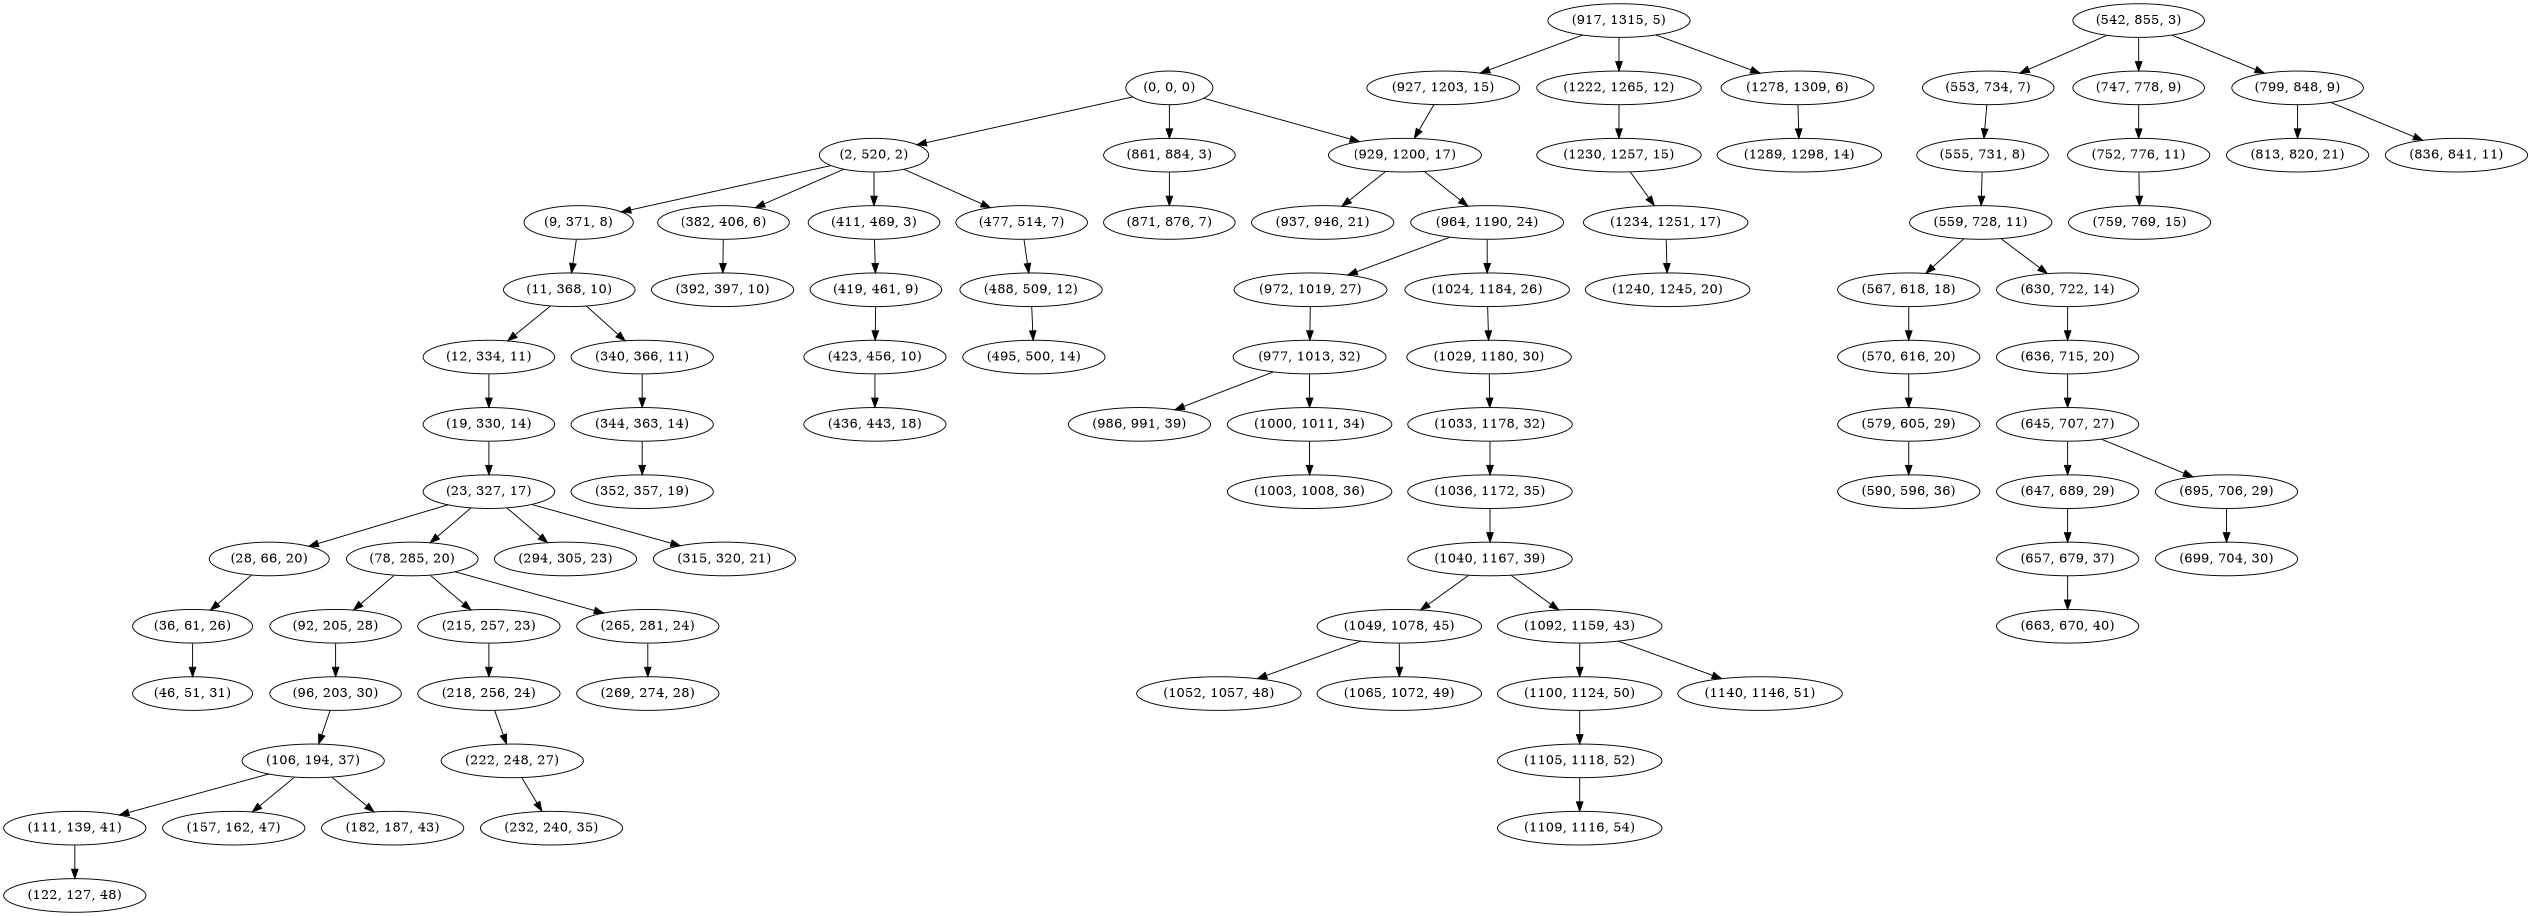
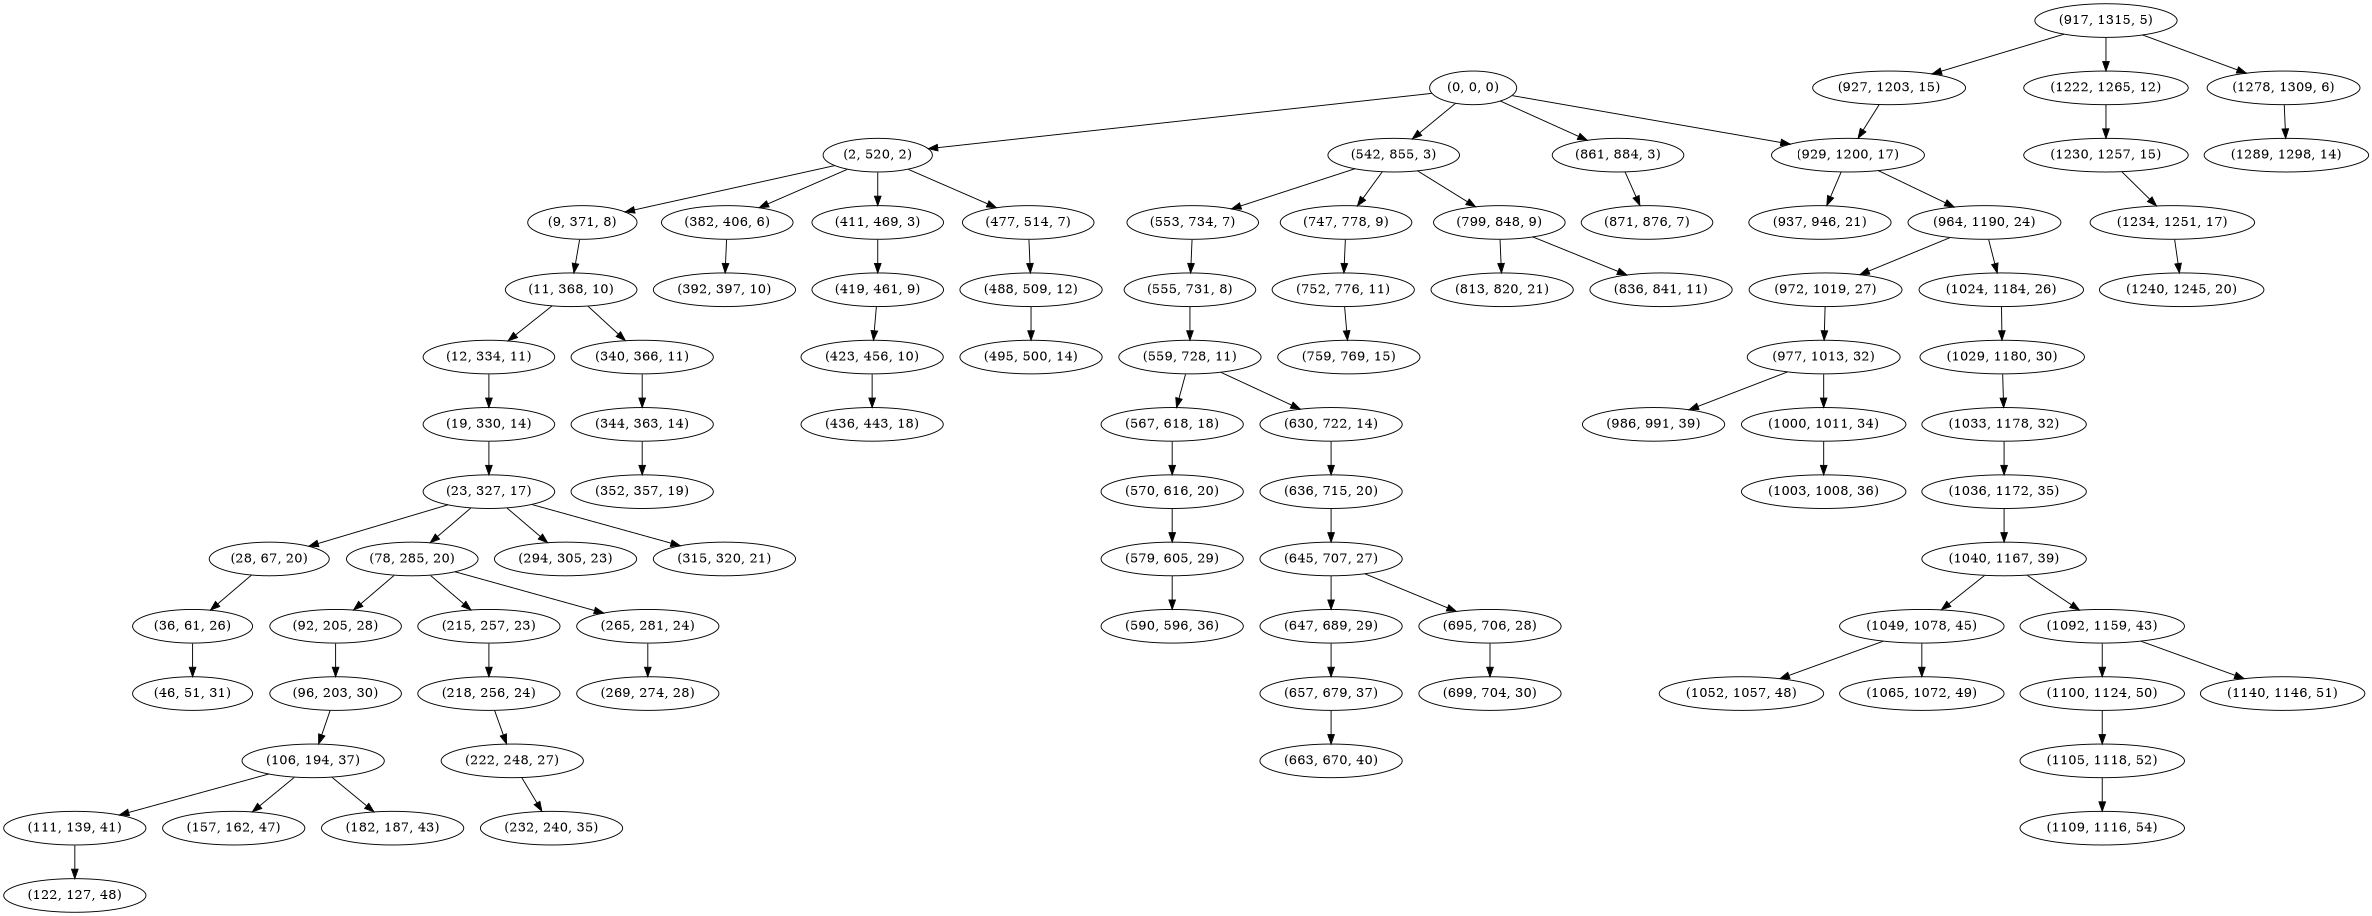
edge "(0, 0, 0)" -> "(542, 855, 3)": added
node "(695, 706, 29)": label "(695, 706, 29)" -> "(695, 706, 28)"
node "(28, 66, 20)": label "(28, 66, 20)" -> "(28, 67, 20)"
